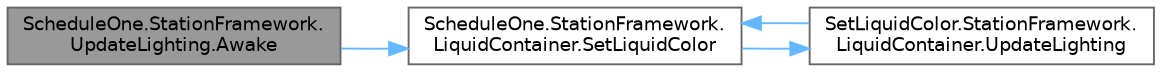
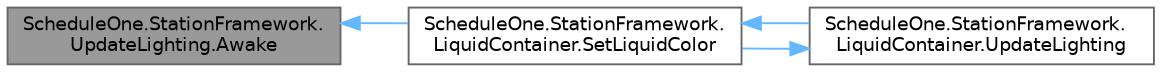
node "SetLiquidColor.StationFramework. LiquidContainer.UpdateLighting": label "SetLiquidColor.StationFramework. LiquidContainer.UpdateLighting" -> "ScheduleOne.StationFramework. LiquidContainer.UpdateLighting"
edge "ScheduleOne.StationFramework. UpdateLighting.Awake" -> "ScheduleOne.StationFramework. LiquidContainer.SetLiquidColor": reversed
